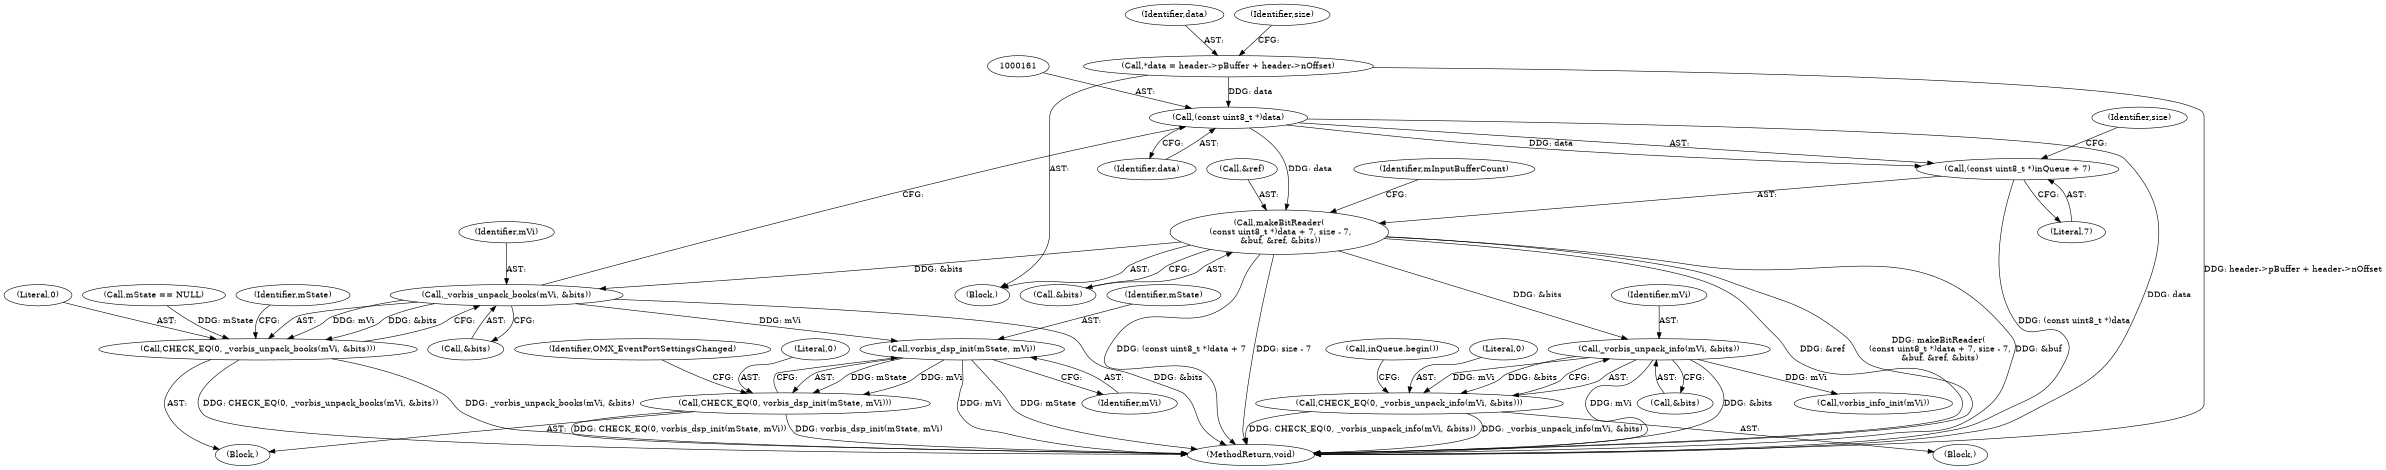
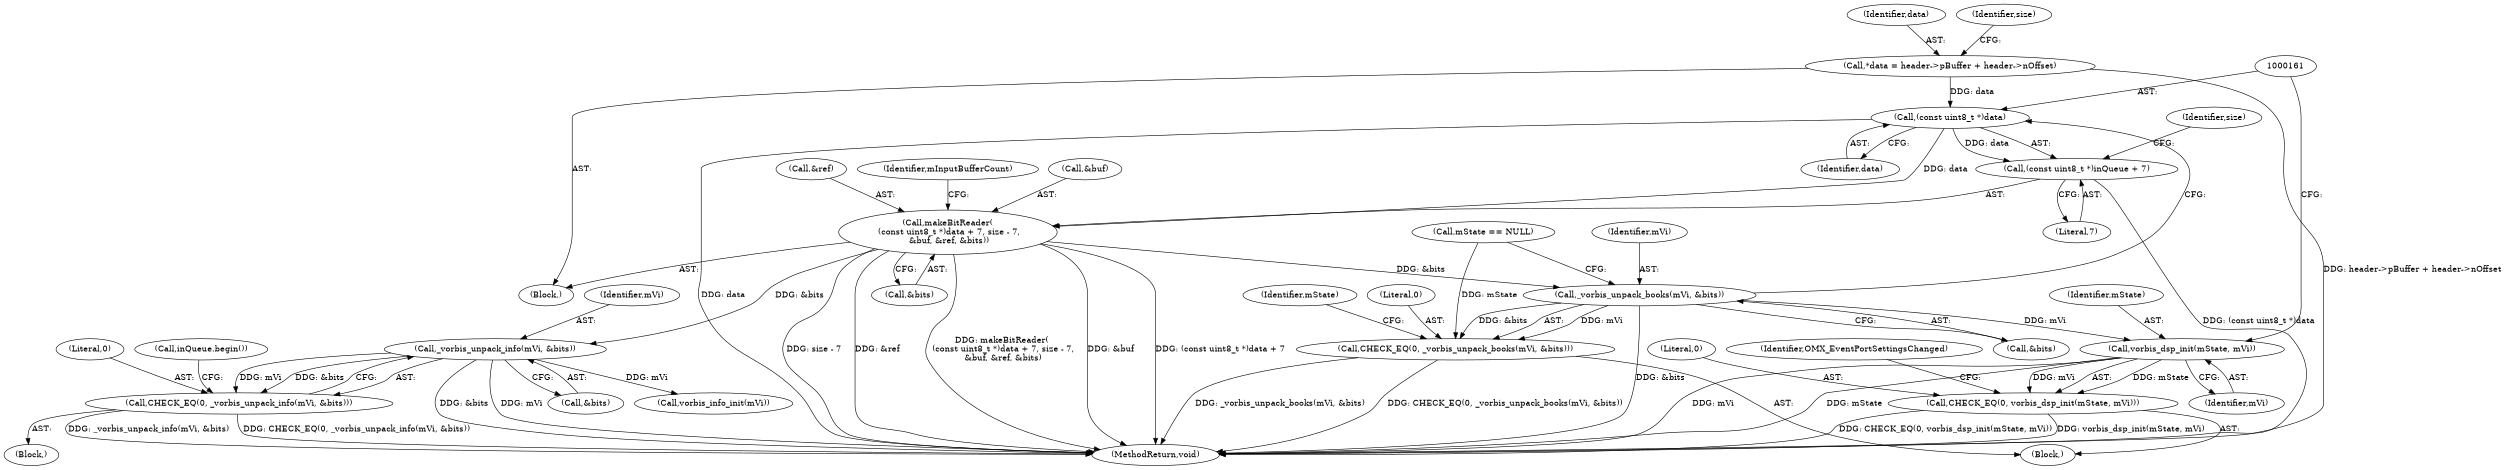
node "(Call,&buf)": added
edge "(Call,CHECK_EQ(0, _vorbis_unpack_books(mVi, &bits)))" -> "(Call,_vorbis_unpack_books(mVi, &bits))": now "(Call,mState == NULL)" -> "(Call,_vorbis_unpack_books(mVi, &bits))"
edge "(Call,CHECK_EQ(0, vorbis_dsp_init(mState, mVi)))" -> "(Call,vorbis_dsp_init(mState, mVi))": now "1000161" -> "(Call,vorbis_dsp_init(mState, mVi))"
